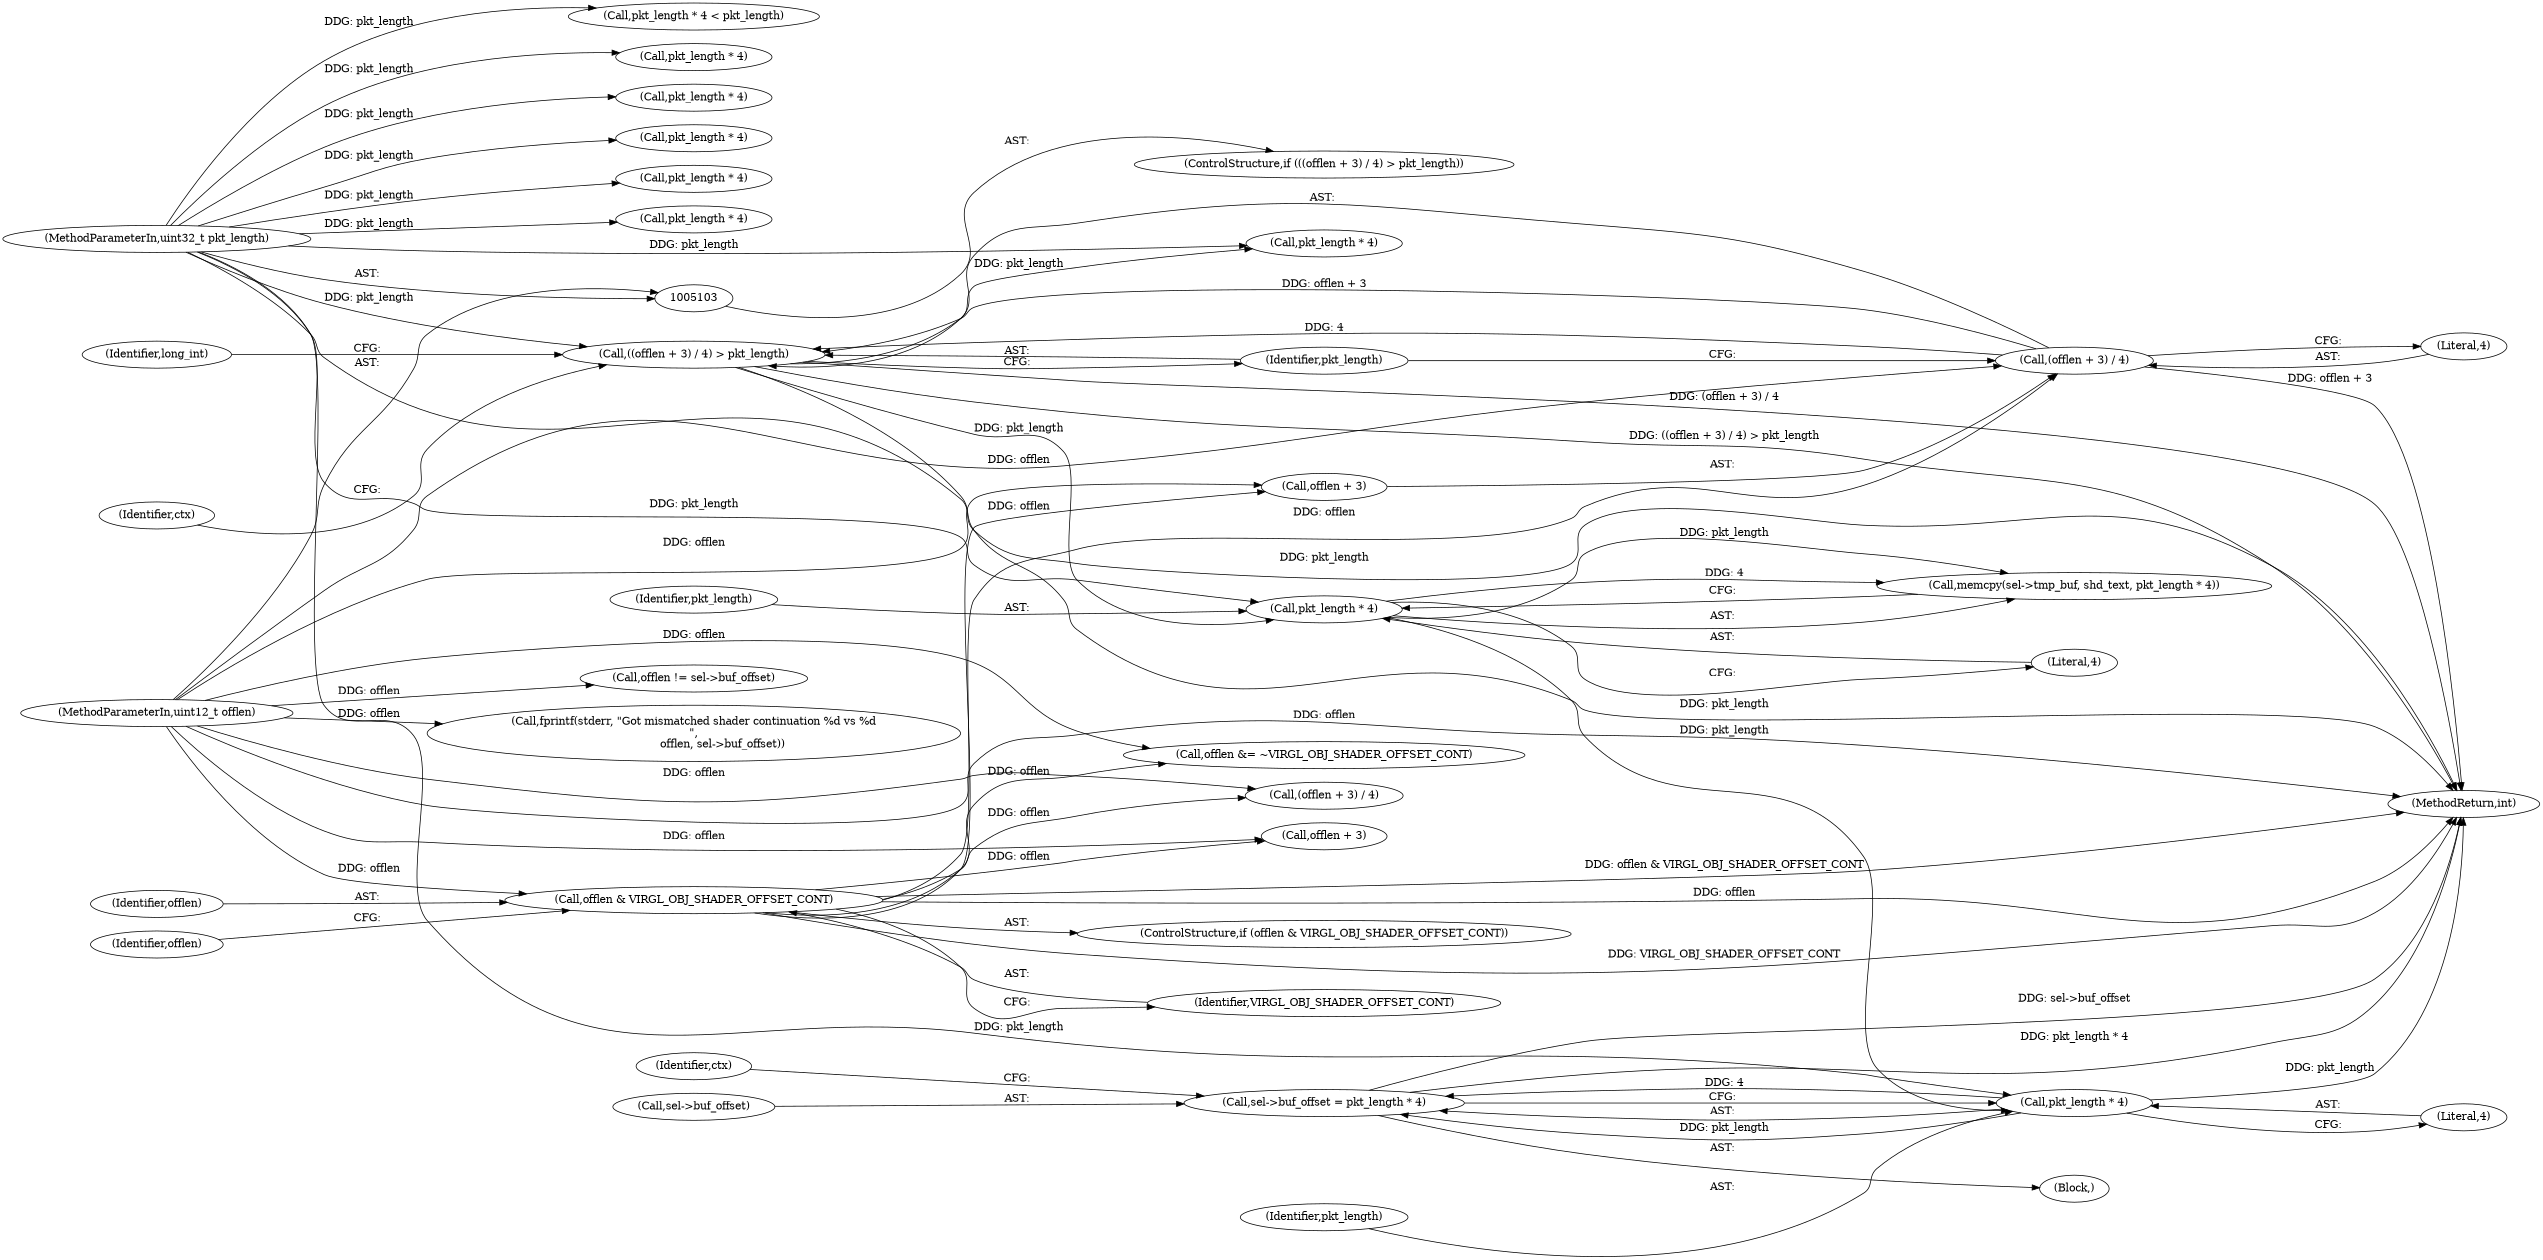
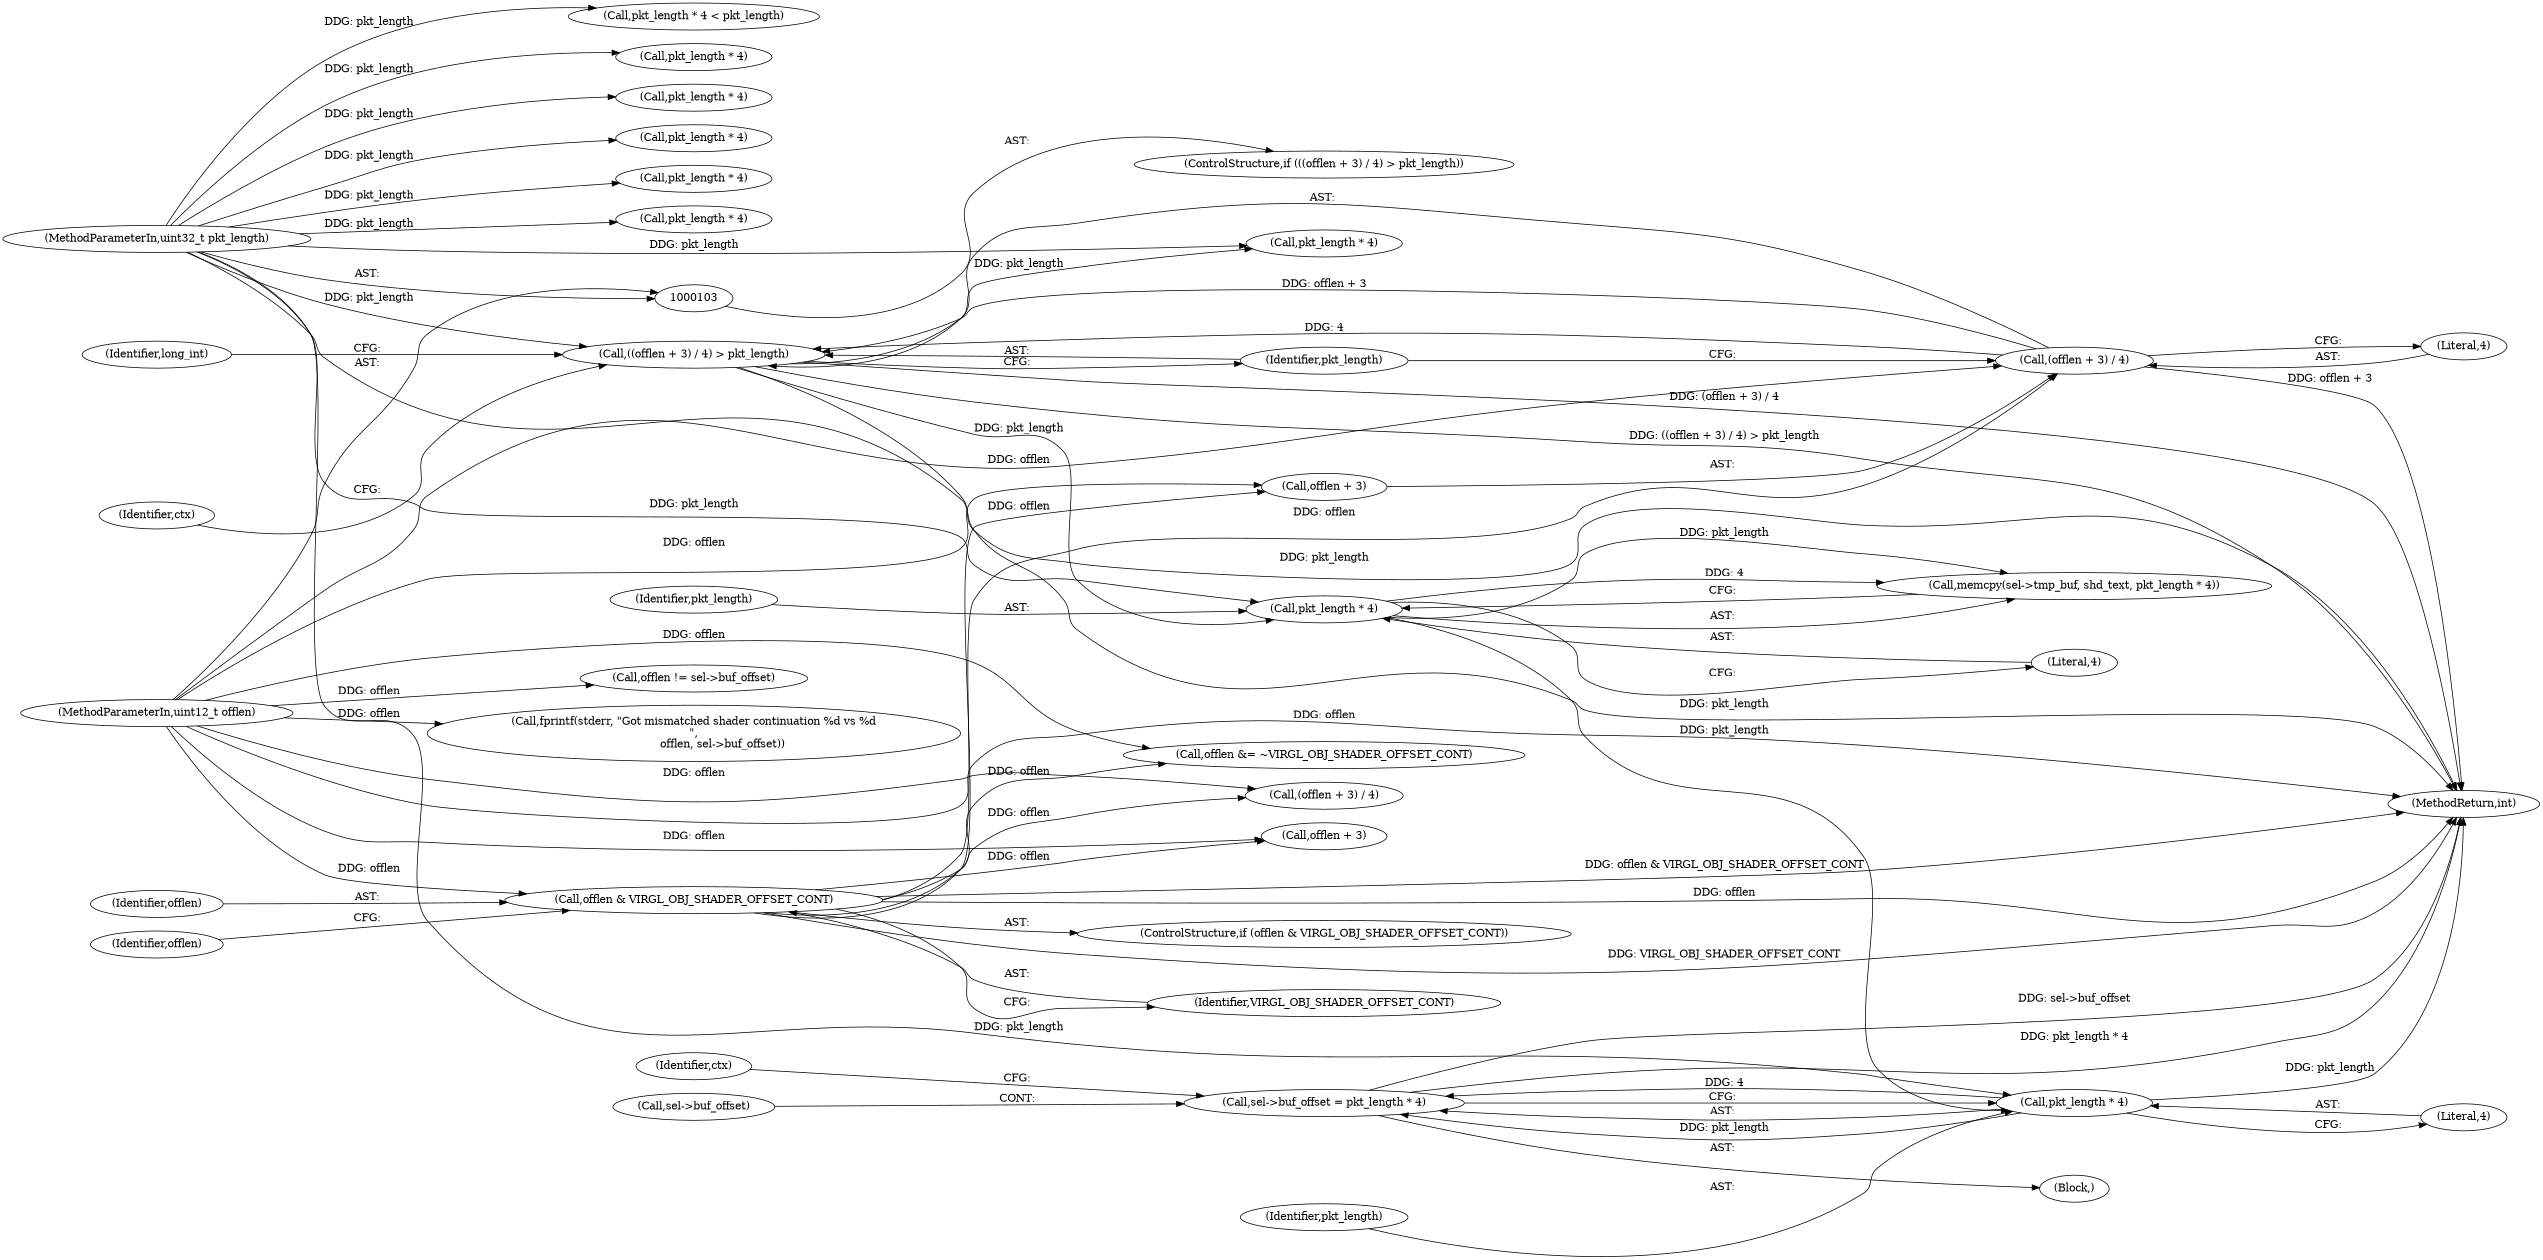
node "1005103": label "1005103" -> "1000103"
edge "(Call,sel->buf_offset)" -> "(Call,sel->buf_offset = pkt_length * 4)": label "AST: " -> "CONT: "
